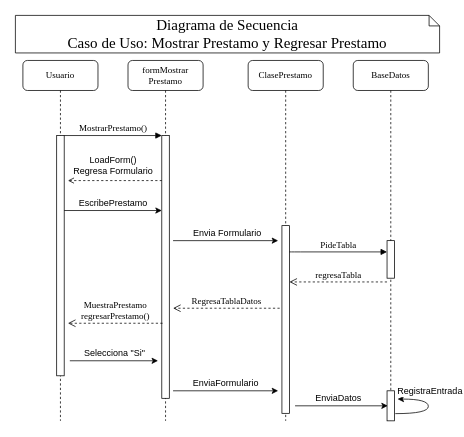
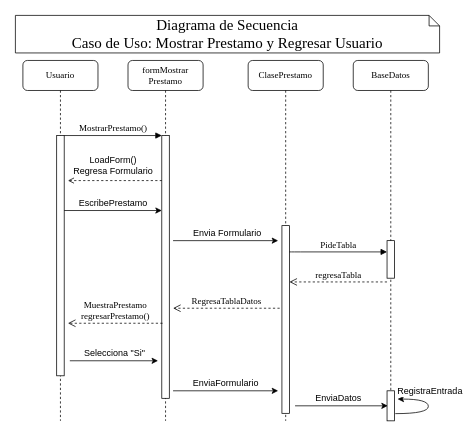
node "Diagrama de SecuenciaCaso de Uso: Mostrar Prestamo y Regresar Prestamo": label "Diagrama de SecuenciaCaso de Uso: Mostrar Prestamo y Regresar Prestamo" -> "Diagrama de SecuenciaCaso de Uso: Mostrar Prestamo y Regresar Usuario"
